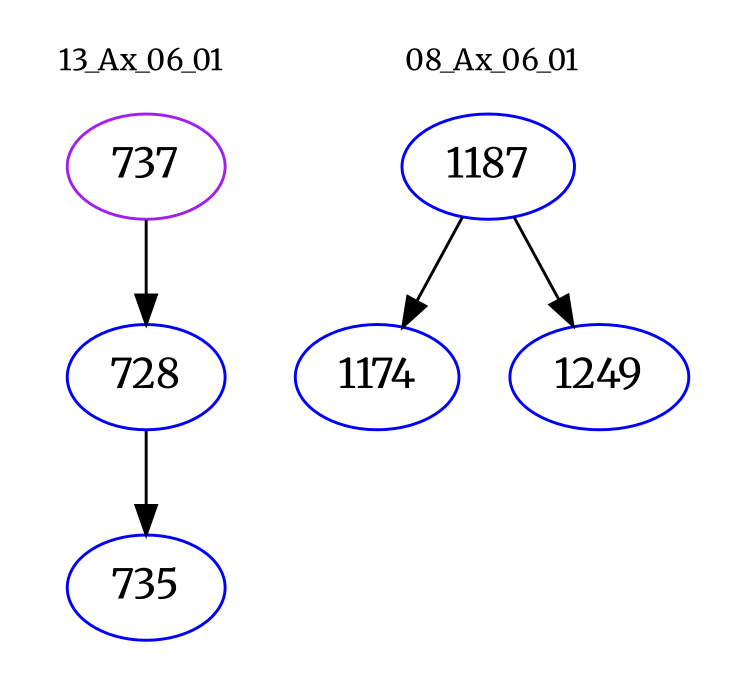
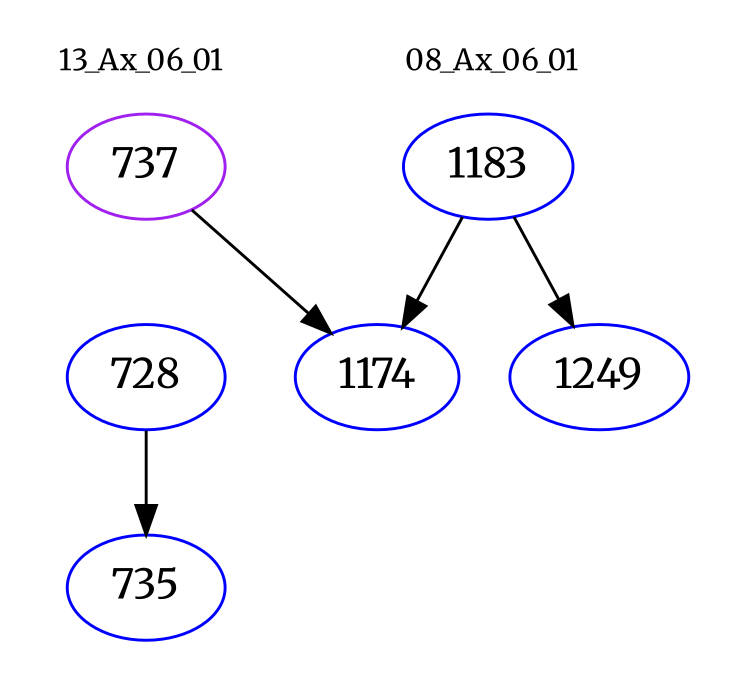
node "1187": label "1187" -> "1183"
edge "737" -> "728": now "737" -> "1174"
